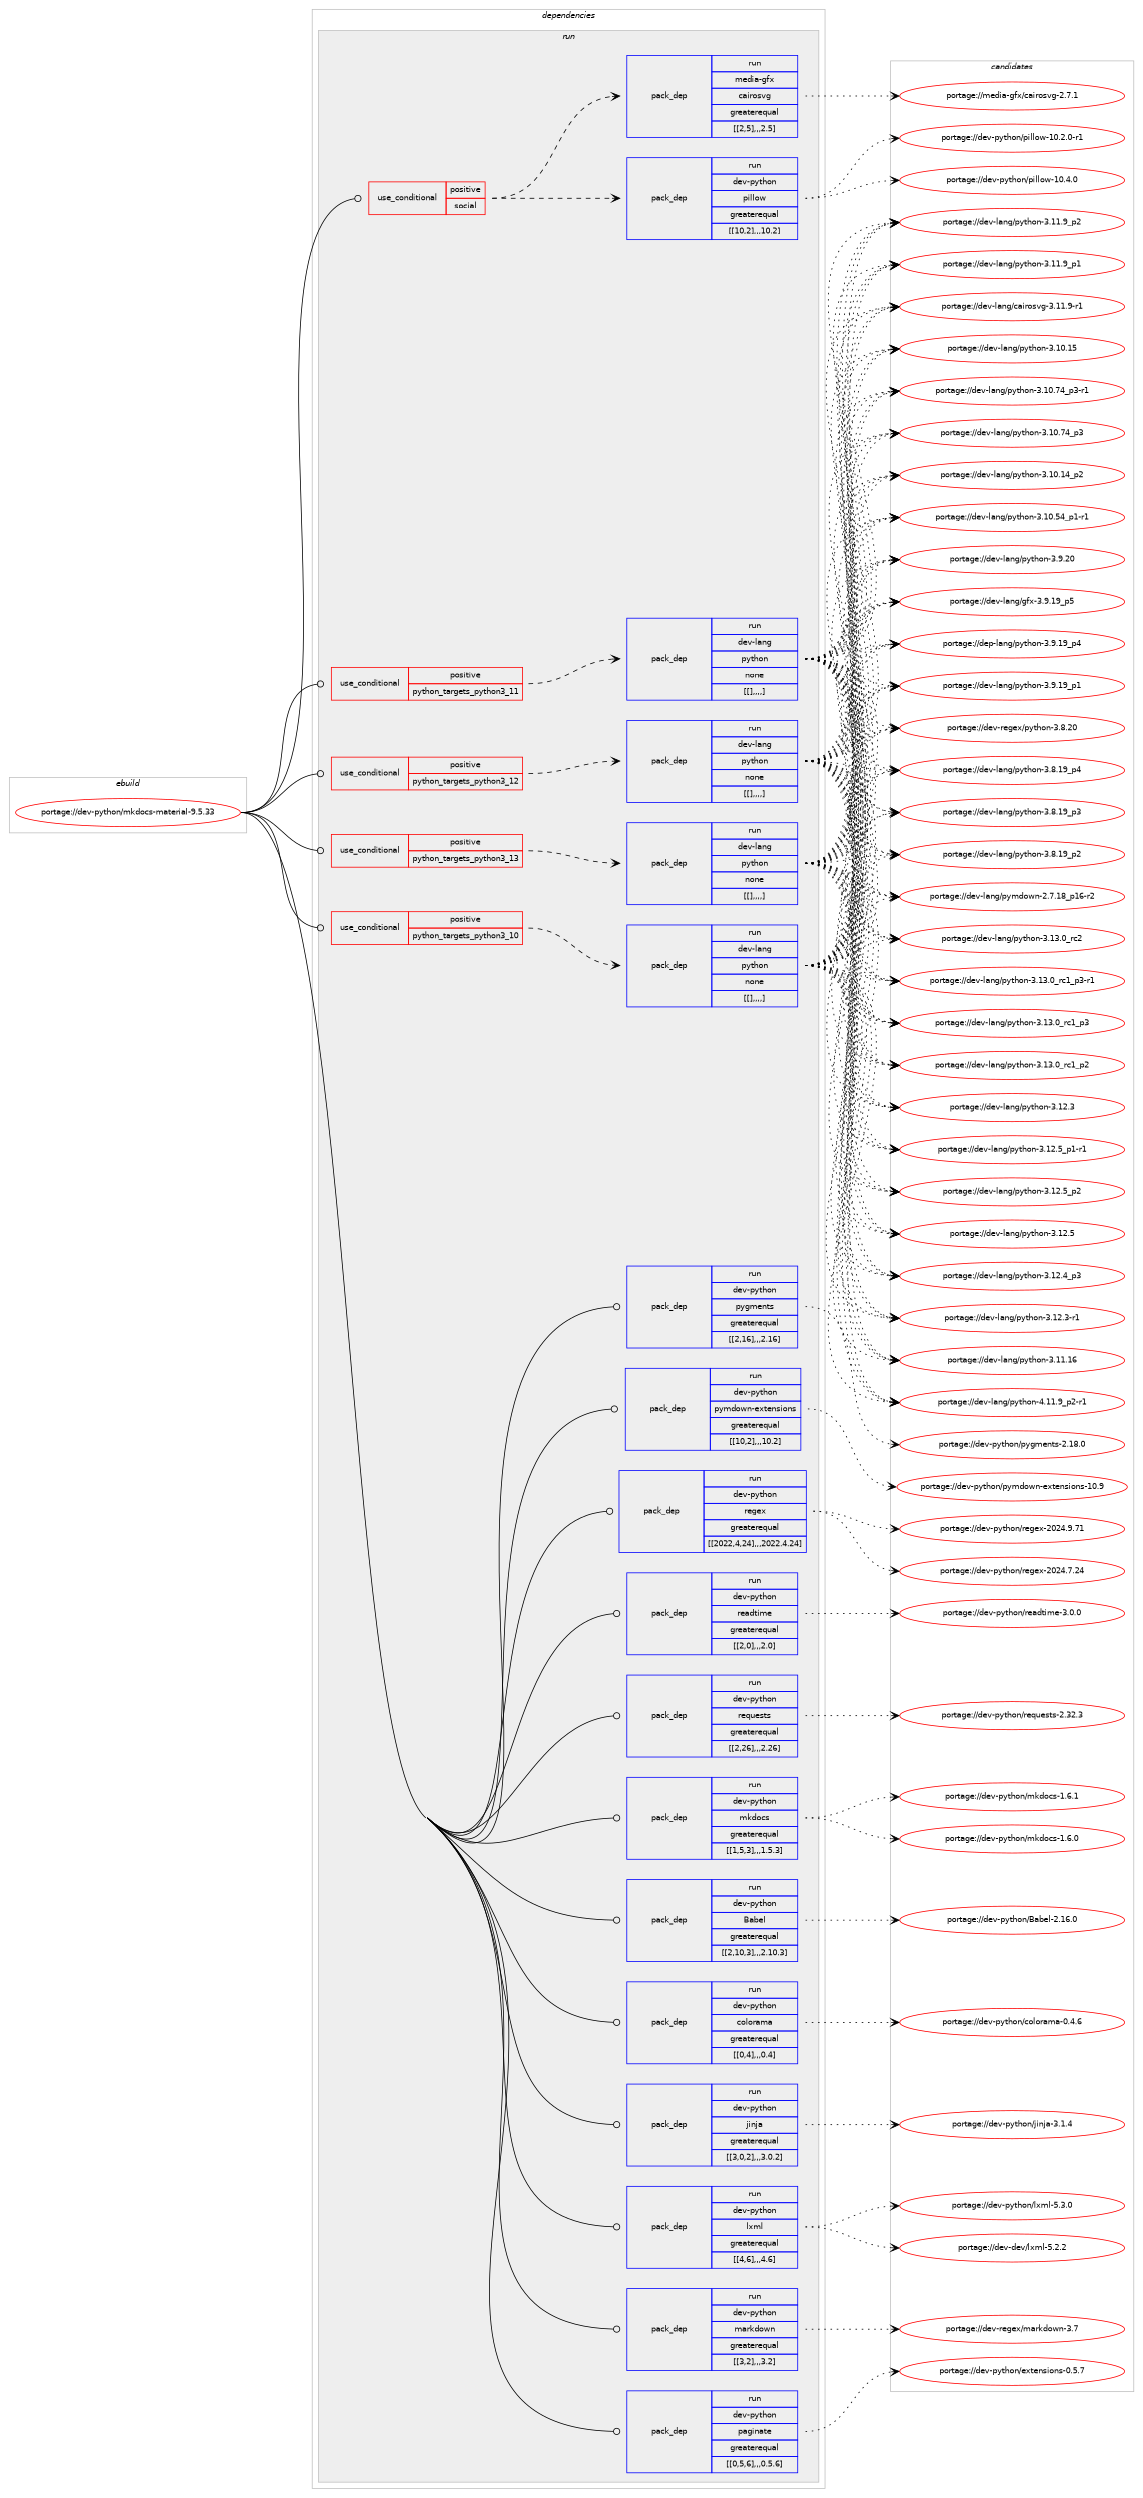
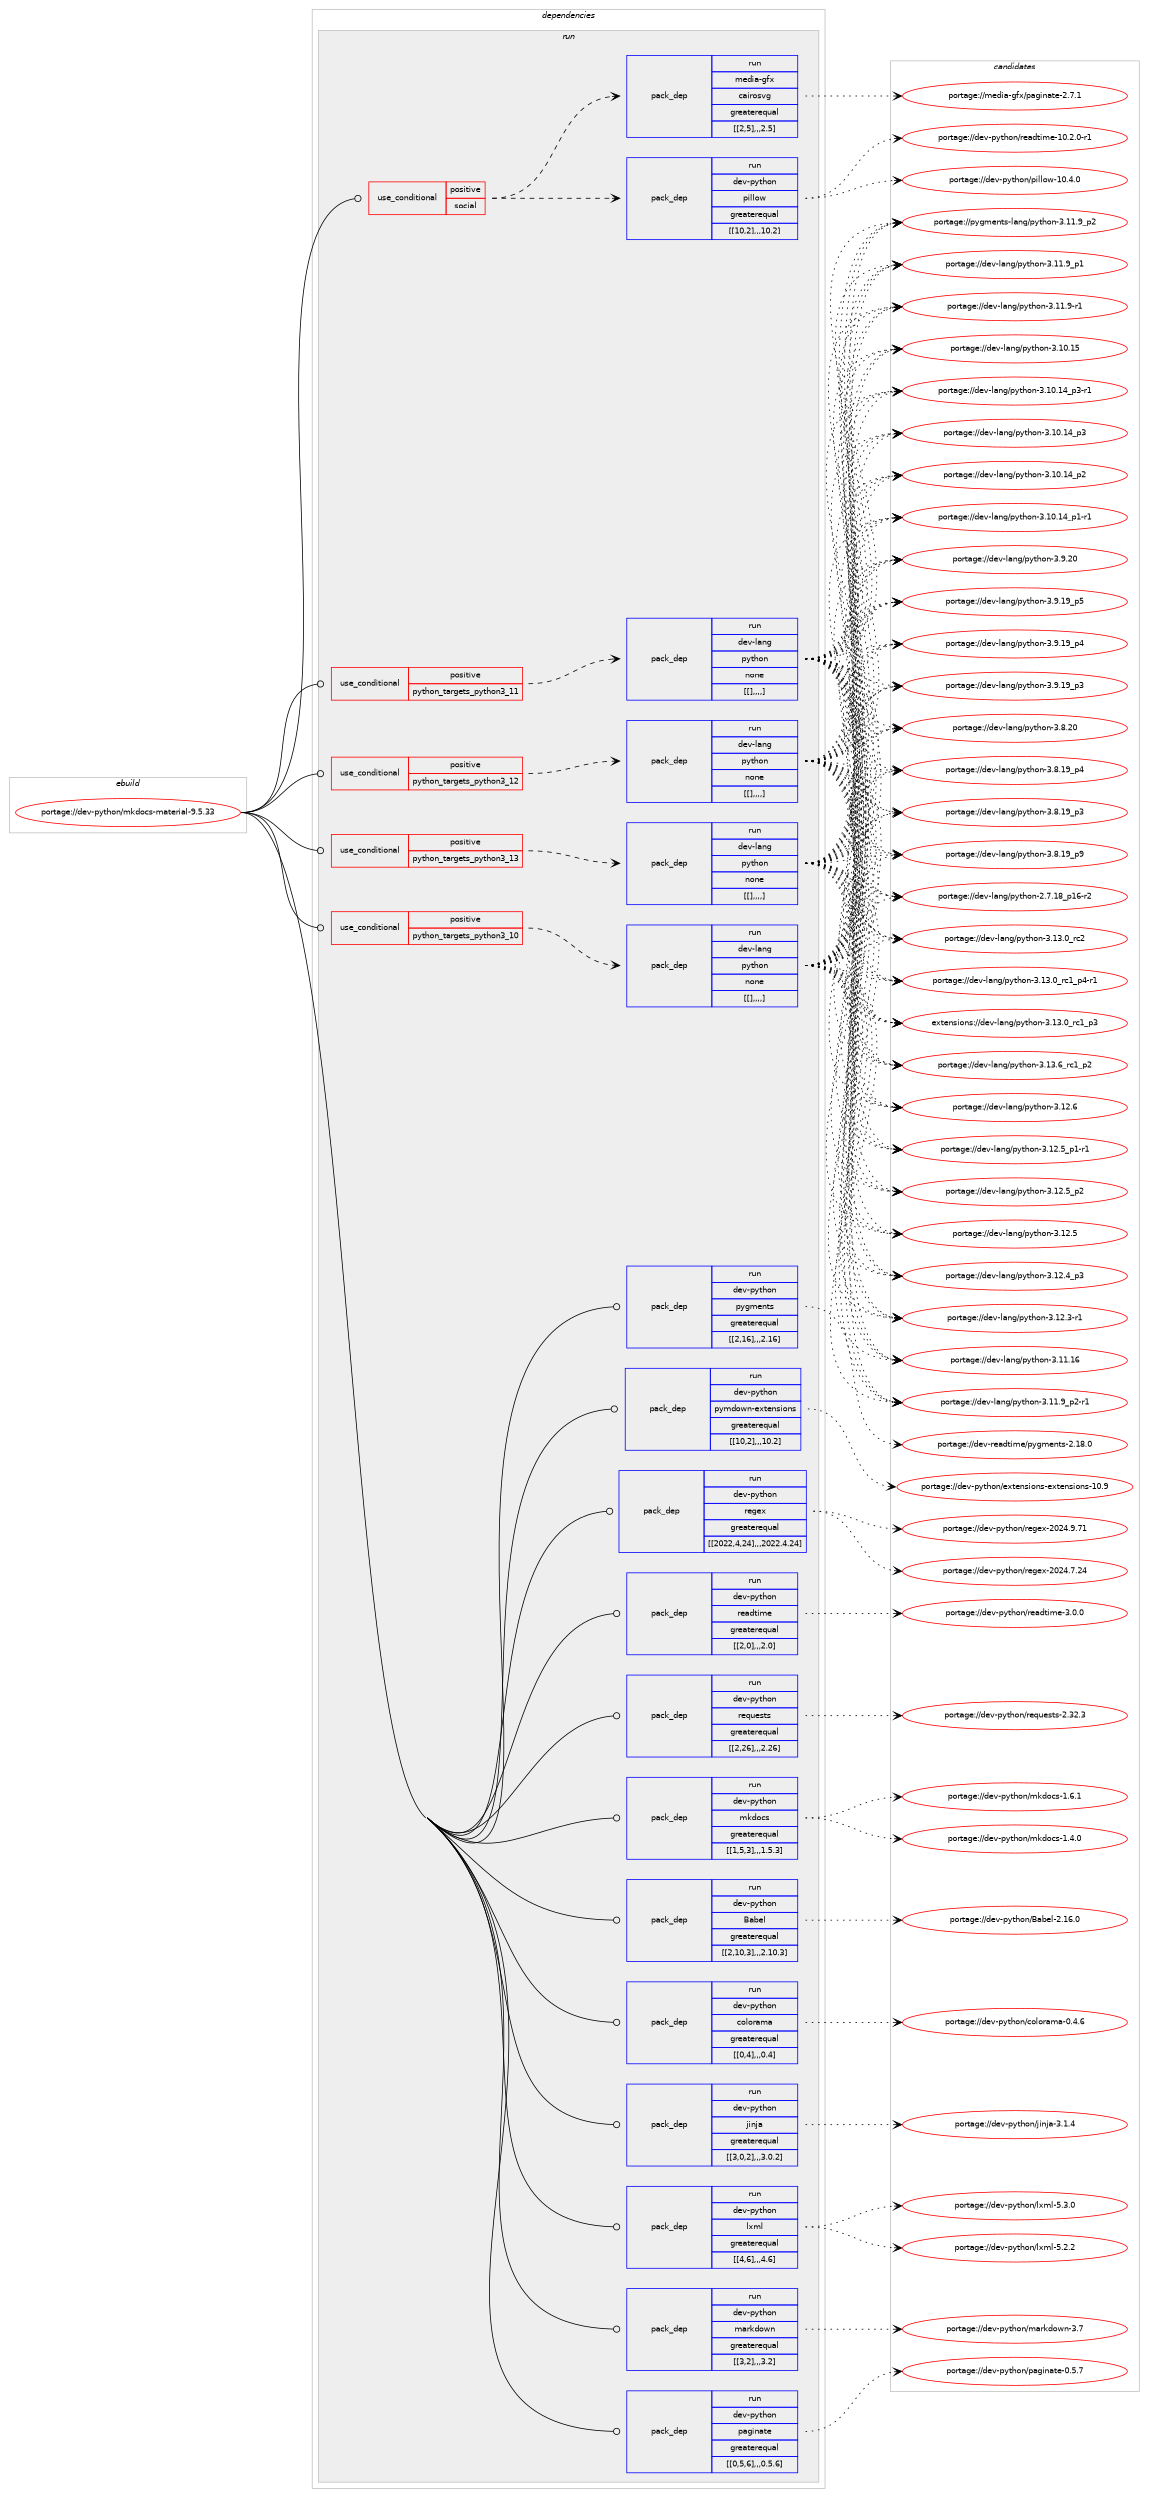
node "portage://media-gfx/cairosvg-2.7.1": label "portage://media-gfx/cairosvg-2.7.1" -> "portage://media-gfx/paginate-2.7.1"
node "portage://dev-python/pillow-10.2.0-r1": label "portage://dev-python/pillow-10.2.0-r1" -> "portage://dev-python/readtime-10.2.0-r1"
node "portage://dev-lang/python-3.11.9_p2": label "portage://dev-lang/python-3.11.9_p2" -> "portage://pygments-lang/python-3.11.9_p2"
node "portage://dev-lang/cairosvg-3.11.9-r1": label "portage://dev-lang/cairosvg-3.11.9-r1" -> "portage://dev-lang/python-3.11.9-r1"
node "portage://dev-lang/python-3.10.74_p3-r1": label "portage://dev-lang/python-3.10.74_p3-r1" -> "portage://dev-lang/python-3.10.14_p3-r1"
node "portage://dev-lang/python-3.10.74_p3": label "portage://dev-lang/python-3.10.74_p3" -> "portage://dev-lang/python-3.10.14_p3"
node "portage://dev-lang/python-3.10.54_p1-r1": label "portage://dev-lang/python-3.10.54_p1-r1" -> "portage://dev-lang/python-3.10.14_p1-r1"
node "portage://dev-lang/gfx-3.9.19_p5": label "portage://dev-lang/gfx-3.9.19_p5" -> "portage://dev-lang/python-3.9.19_p5"
node "portage://dep-lang/python-3.9.19_p4": label "portage://dep-lang/python-3.9.19_p4" -> "portage://dev-lang/python-3.9.19_p4"
node "portage://dev-lang/python-3.9.19_p1": label "portage://dev-lang/python-3.9.19_p1" -> "portage://dev-lang/python-3.9.19_p3"
node "portage://dev-regex/python-3.8.20": label "portage://dev-regex/python-3.8.20" -> "portage://dev-lang/python-3.8.20"
node "portage://dev-lang/python-3.8.19_p2": label "portage://dev-lang/python-3.8.19_p2" -> "portage://dev-lang/python-3.8.19_p9"
node "portage://dev-lang/pymdown-2.7.18_p16-r2": label "portage://dev-lang/pymdown-2.7.18_p16-r2" -> "portage://dev-lang/python-2.7.18_p16-r2"
node "portage://dev-lang/python-3.13.0_rc1_p3-r1": label "portage://dev-lang/python-3.13.0_rc1_p3-r1" -> "portage://dev-lang/python-3.13.0_rc1_p4-r1"
node "portage://dev-lang/python-3.13.0_rc1_p3": label "portage://dev-lang/python-3.13.0_rc1_p3" -> "extensions://dev-lang/python-3.13.0_rc1_p3"
node "portage://dev-lang/python-3.13.0_rc1_p2": label "portage://dev-lang/python-3.13.0_rc1_p2" -> "portage://dev-lang/python-3.13.6_rc1_p2"
node "portage://dev-lang/python-3.12.3": label "portage://dev-lang/python-3.12.3" -> "portage://dev-lang/python-3.12.6"
node "portage://dev-lang/python-4.11.9_p2-r1": label "portage://dev-lang/python-4.11.9_p2-r1" -> "portage://dev-lang/python-3.11.9_p2-r1"
node "portage://dev-python/pygments-2.18.0": label "portage://dev-python/pygments-2.18.0" -> "portage://dev-readtime/pygments-2.18.0"
node "portage://dev-python/pymdown-extensions-10.9": label "portage://dev-python/pymdown-extensions-10.9" -> "portage://dev-python/extensions-extensions-10.9"
node "portage://dev-python/mkdocs-1.6.0": label "portage://dev-python/mkdocs-1.6.0" -> "portage://dev-python/mkdocs-1.4.0"
node "portage://dev-dev/lxml-5.2.2": label "portage://dev-dev/lxml-5.2.2" -> "portage://dev-python/lxml-5.2.2"
node "portage://dev-regex/markdown-3.7": label "portage://dev-regex/markdown-3.7" -> "portage://dev-python/markdown-3.7"
node "portage://dev-python/extensions-0.5.7": label "portage://dev-python/extensions-0.5.7" -> "portage://dev-python/paginate-0.5.7"
